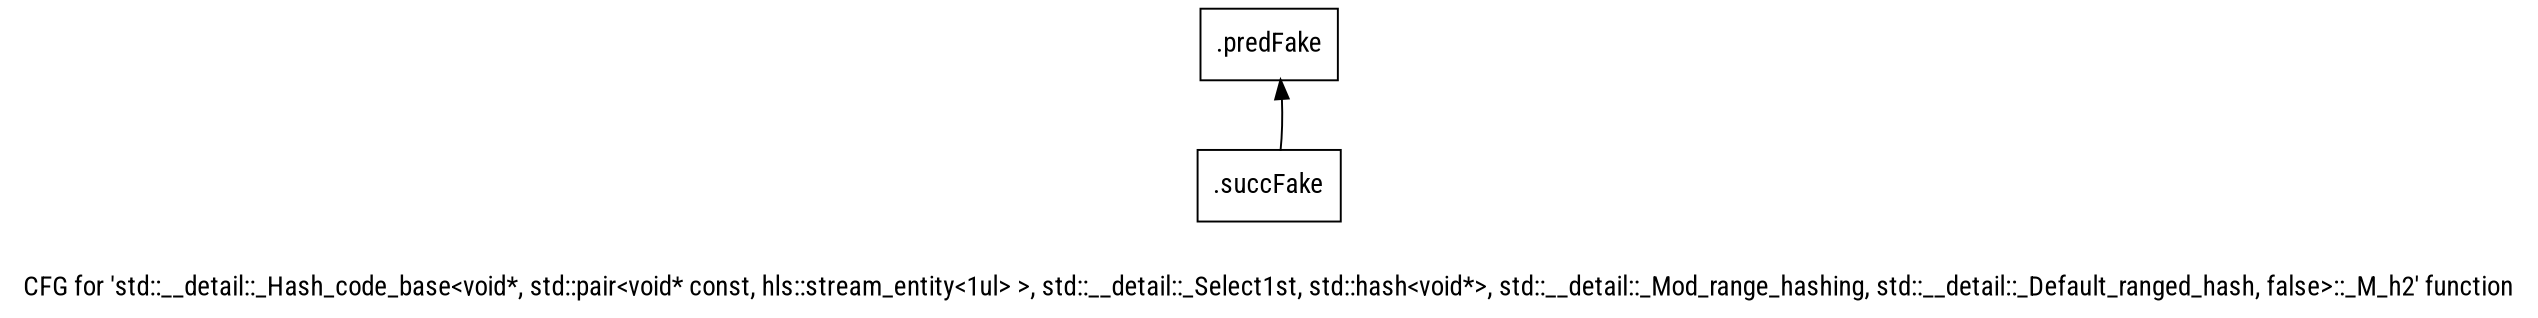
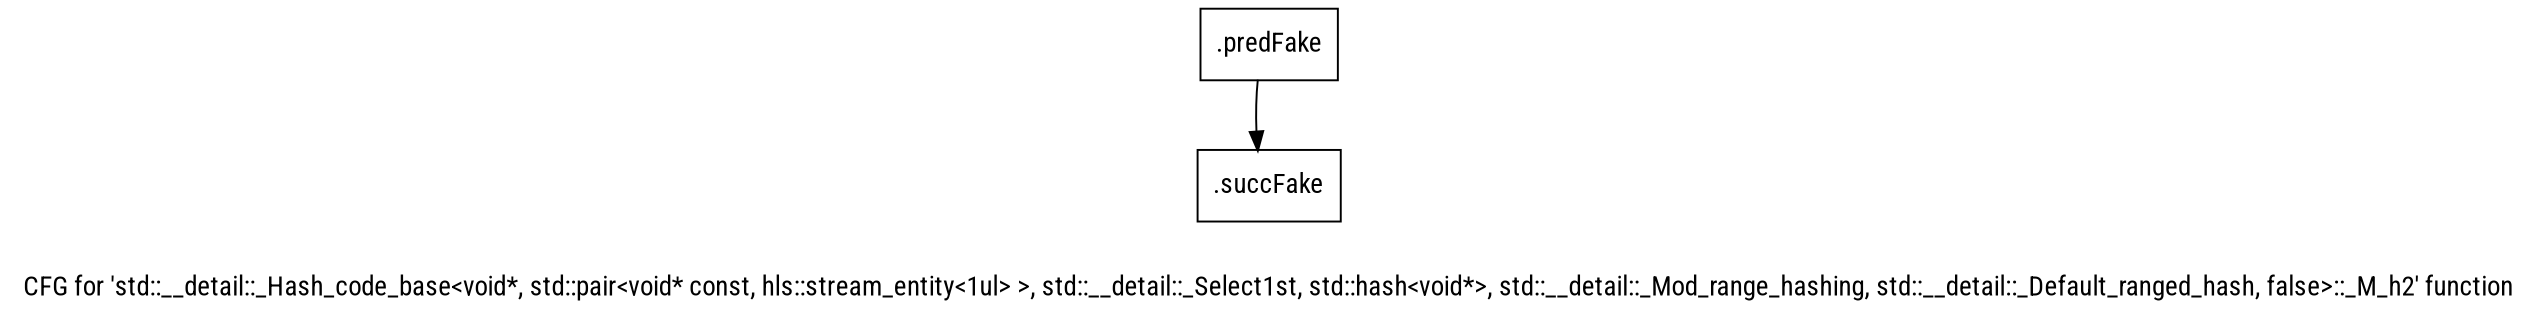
edge ".succFake" -> ".predFake": reversed
